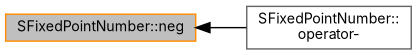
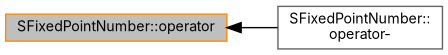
node "SFixedPointNumber::neg": label "SFixedPointNumber::neg" -> "SFixedPointNumber::operator"
